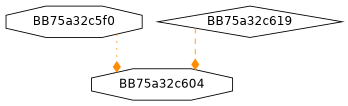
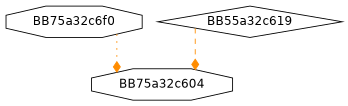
node "BB75a32c5f0": label "BB75a32c5f0" -> "BB75a32c6f0"
node "BB75a32c619": label "BB75a32c619" -> "BB55a32c619"
